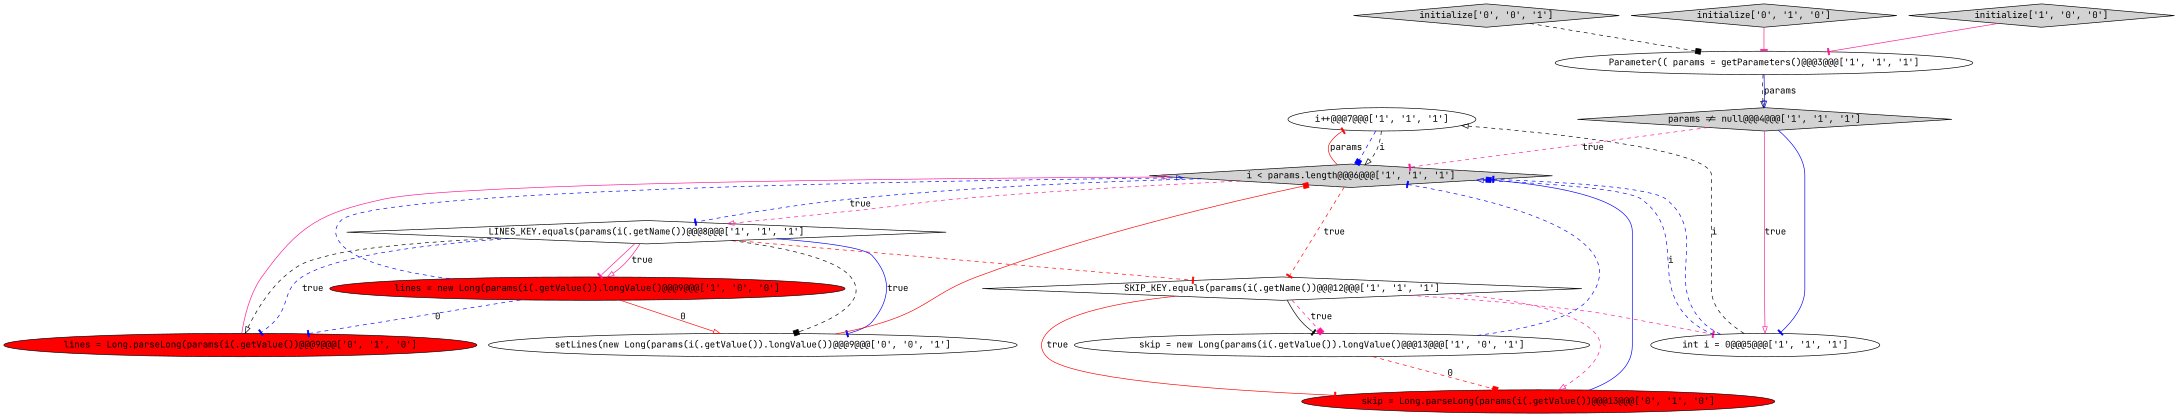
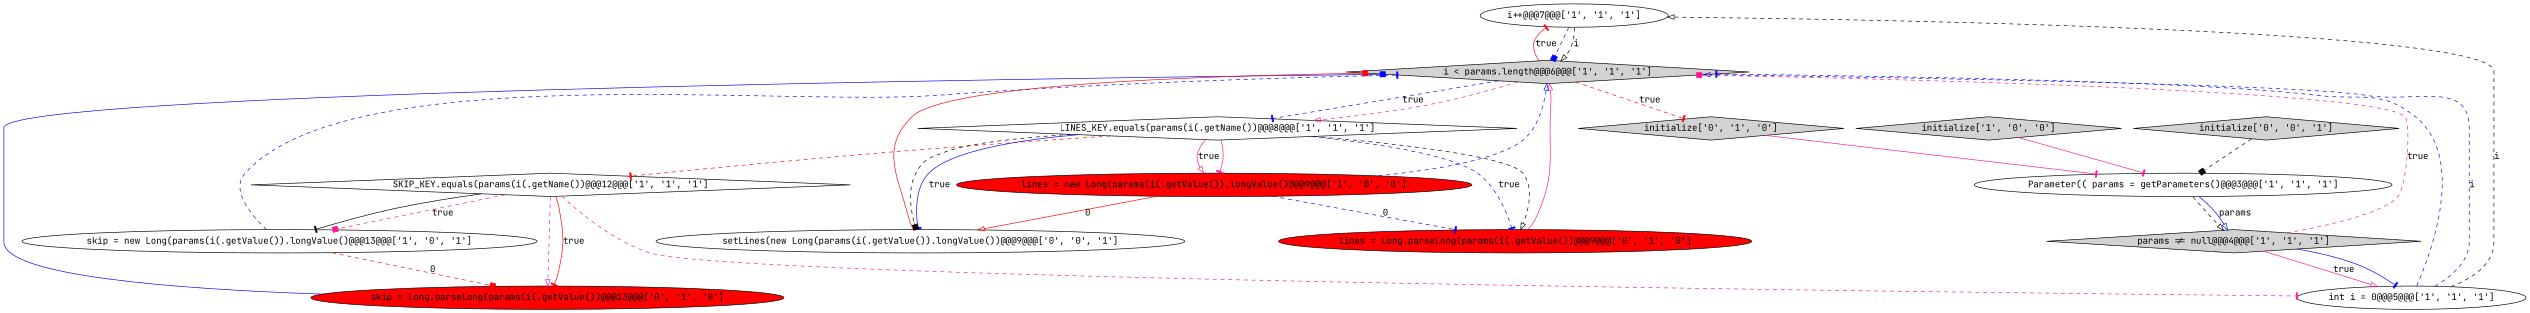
edge "params != null@@@4@@@['1', '1', '1']" -> "i < params.length@@@6@@@['1', '1', '1']": arrowhead tee -> box
edge "i < params.length@@@6@@@['1', '1', '1']" -> "i++@@@7@@@['1', '1', '1']": label "params" -> "true"
edge "i < params.length@@@6@@@['1', '1', '1']" -> "SKIP_KEY.equals(params(i(.getName())@@@12@@@['1', '1', '1']": now "i < params.length@@@6@@@['1', '1', '1']" -> "initialize['0', '1', '0']"
